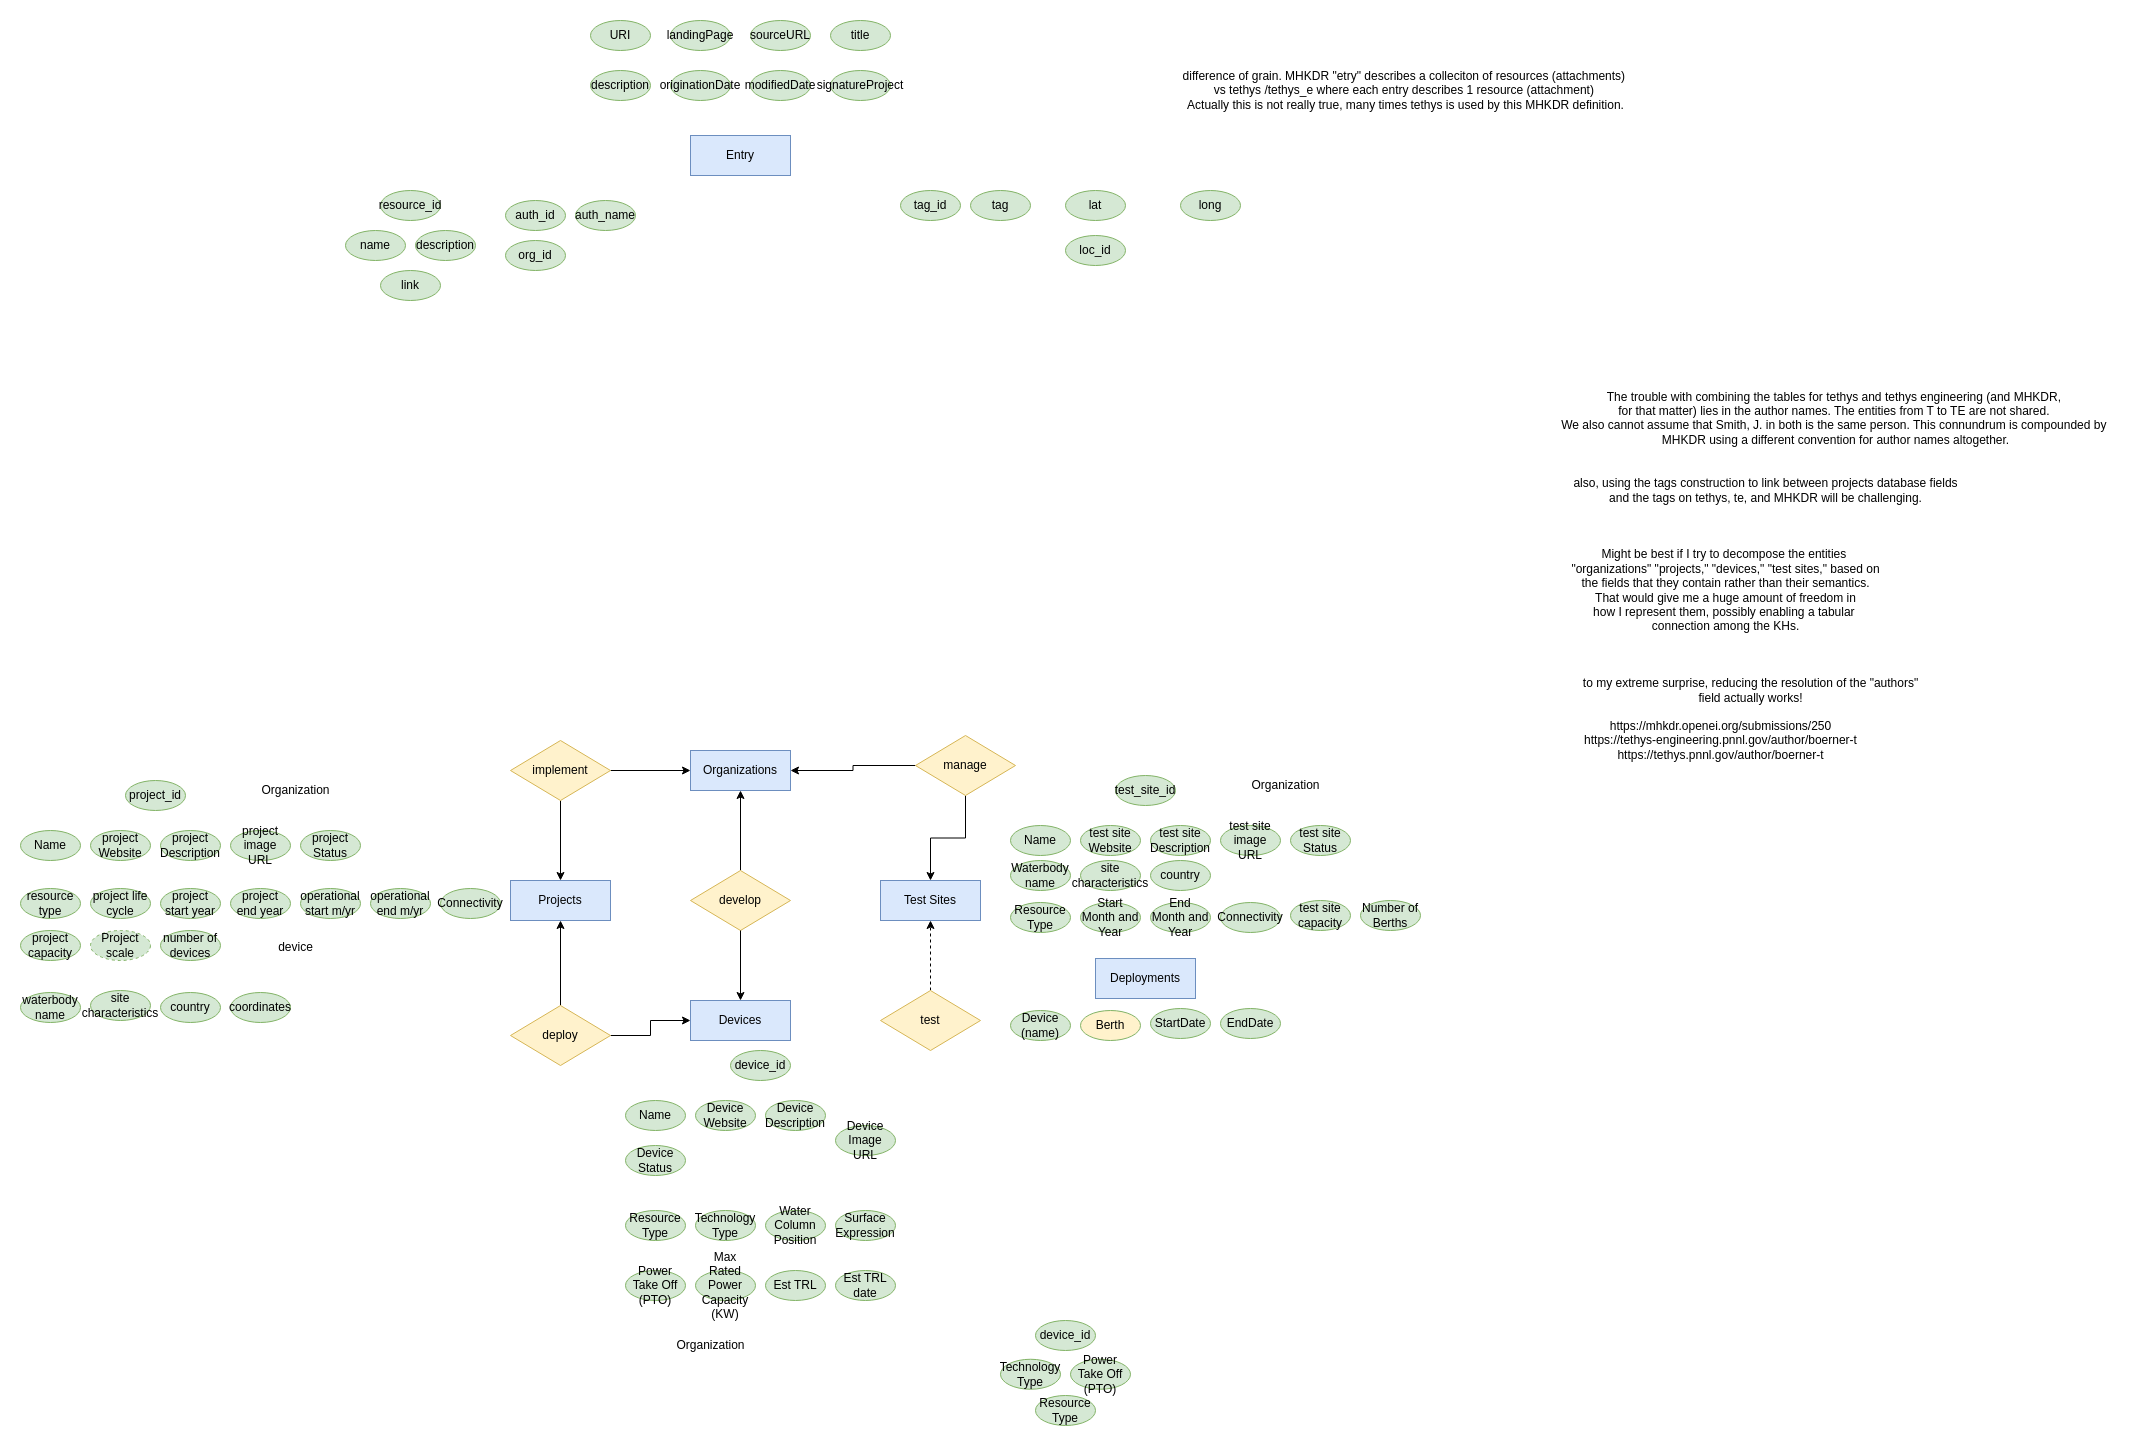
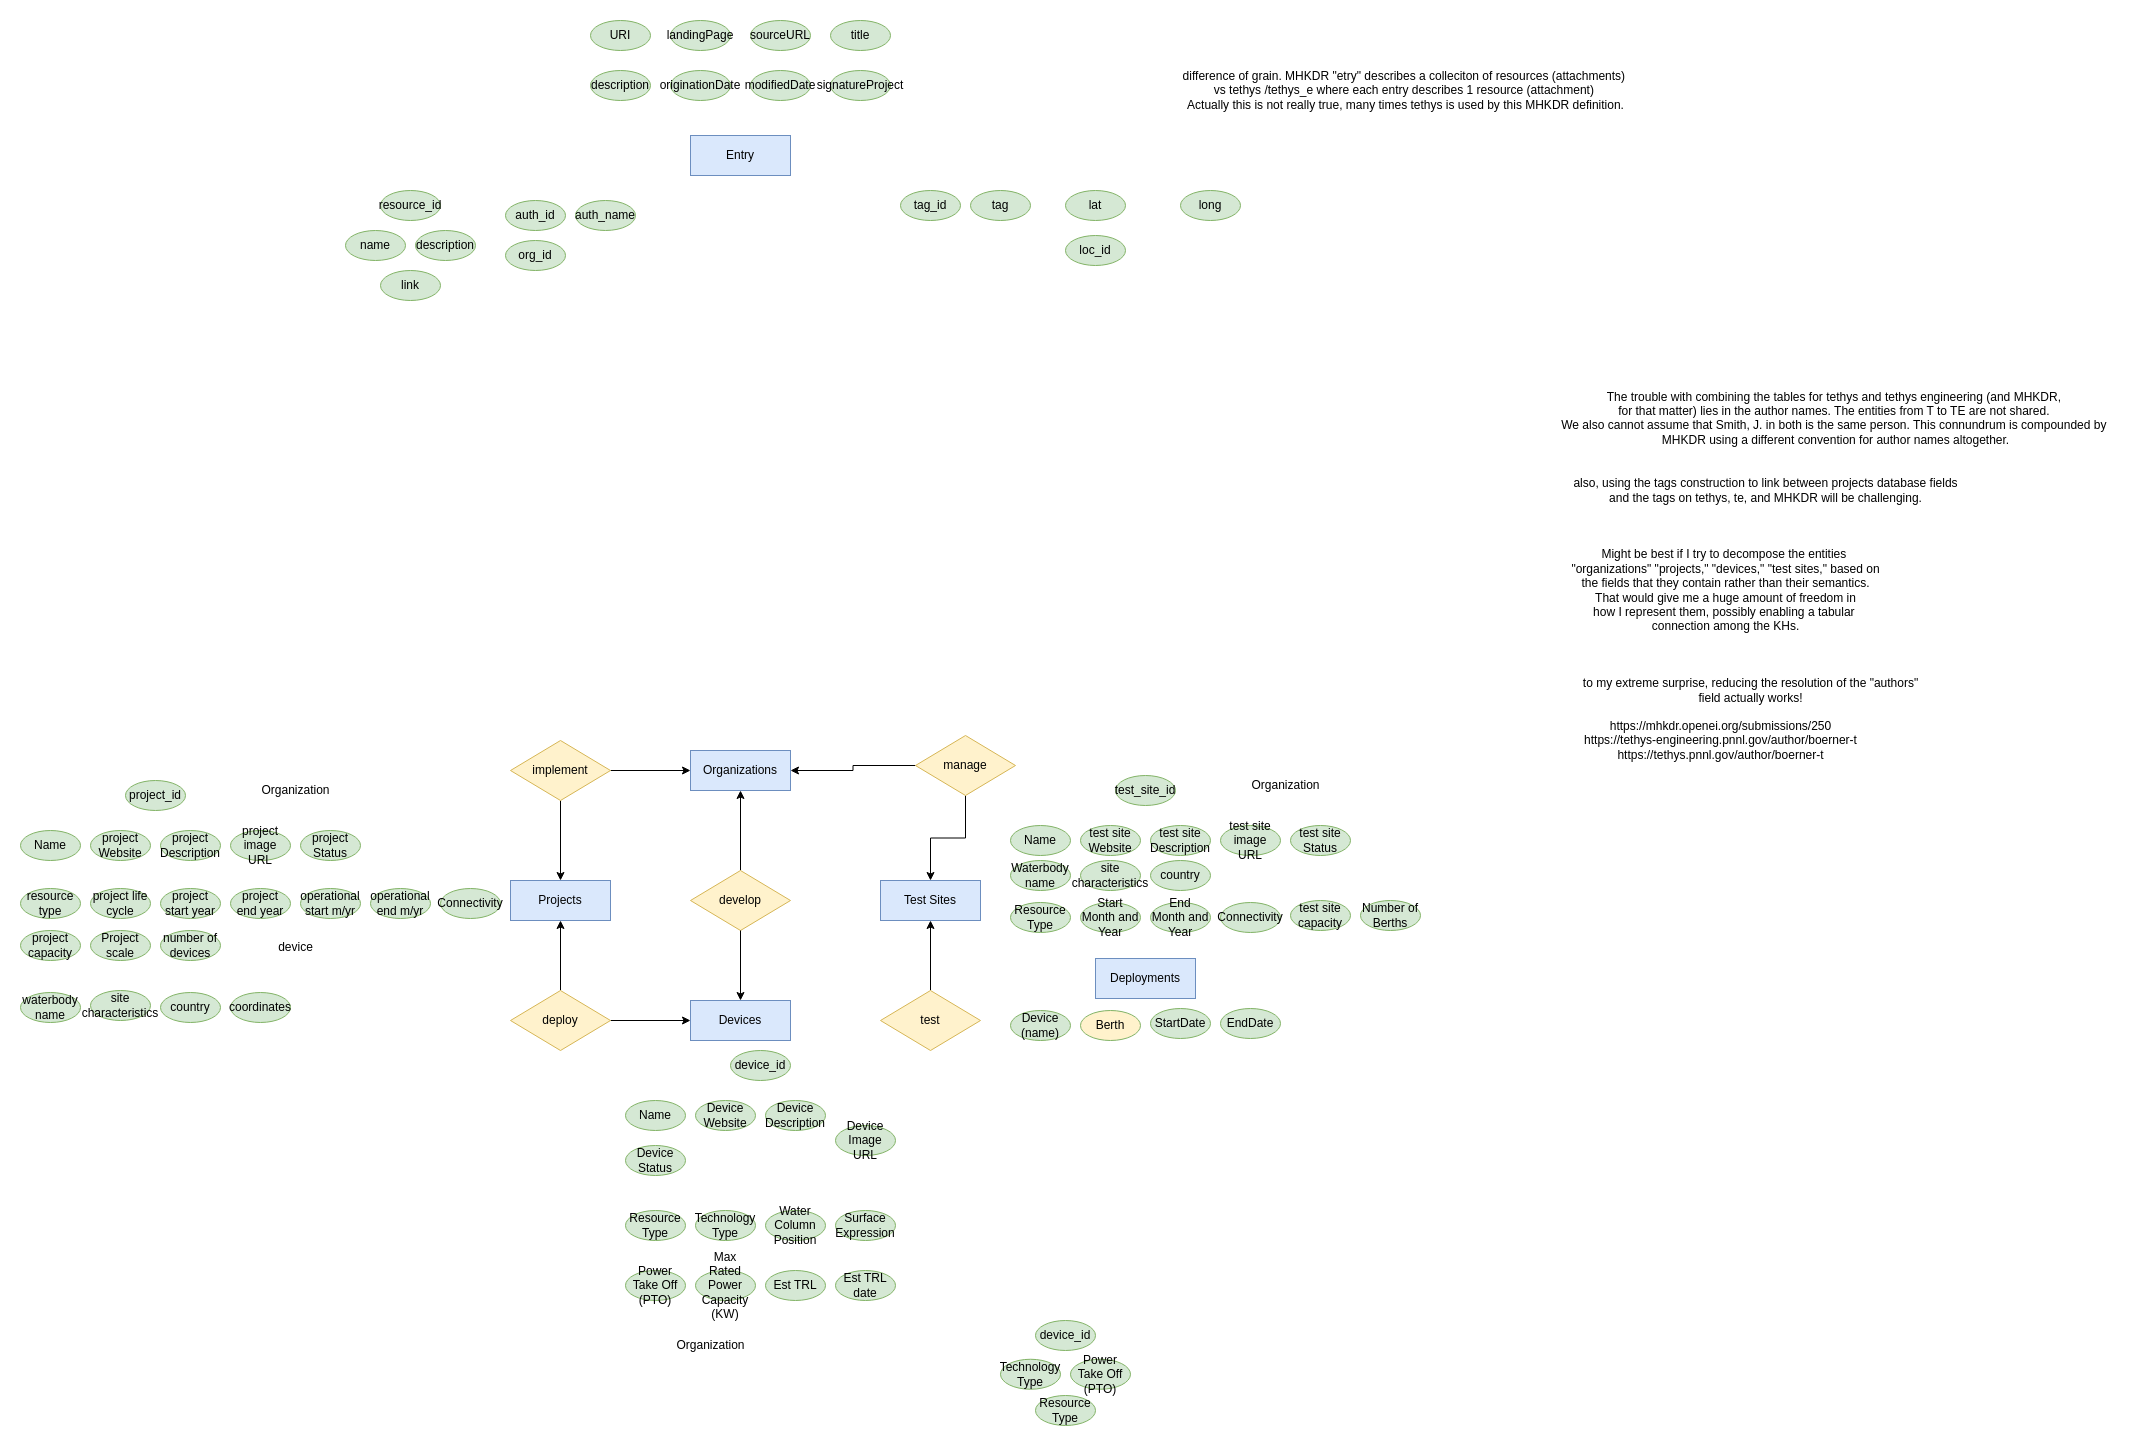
node "Project scale": style dashed -> solid
edge "test" -> "Test Sites": style dashed -> solid
node "deploy": moved (561, 1036) -> (561, 1021)
